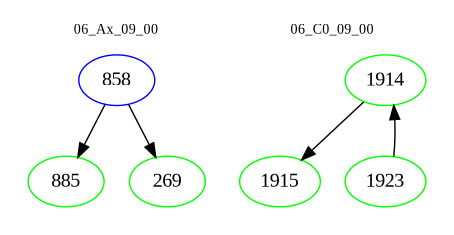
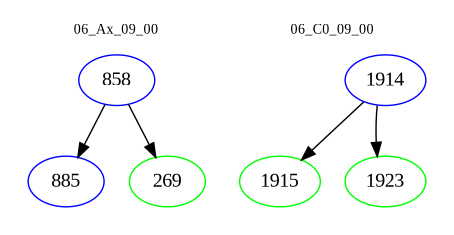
node "1914": color green -> blue
edge "1923" -> "1914": reversed
node "885": color green -> blue
